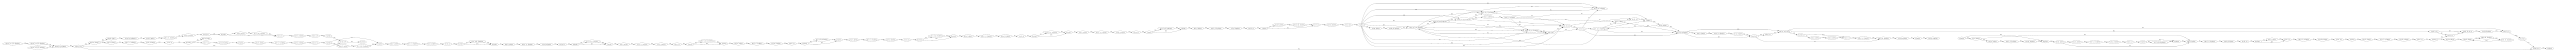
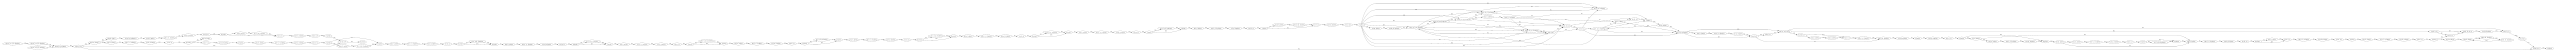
node "mov x1 , xzr": added
